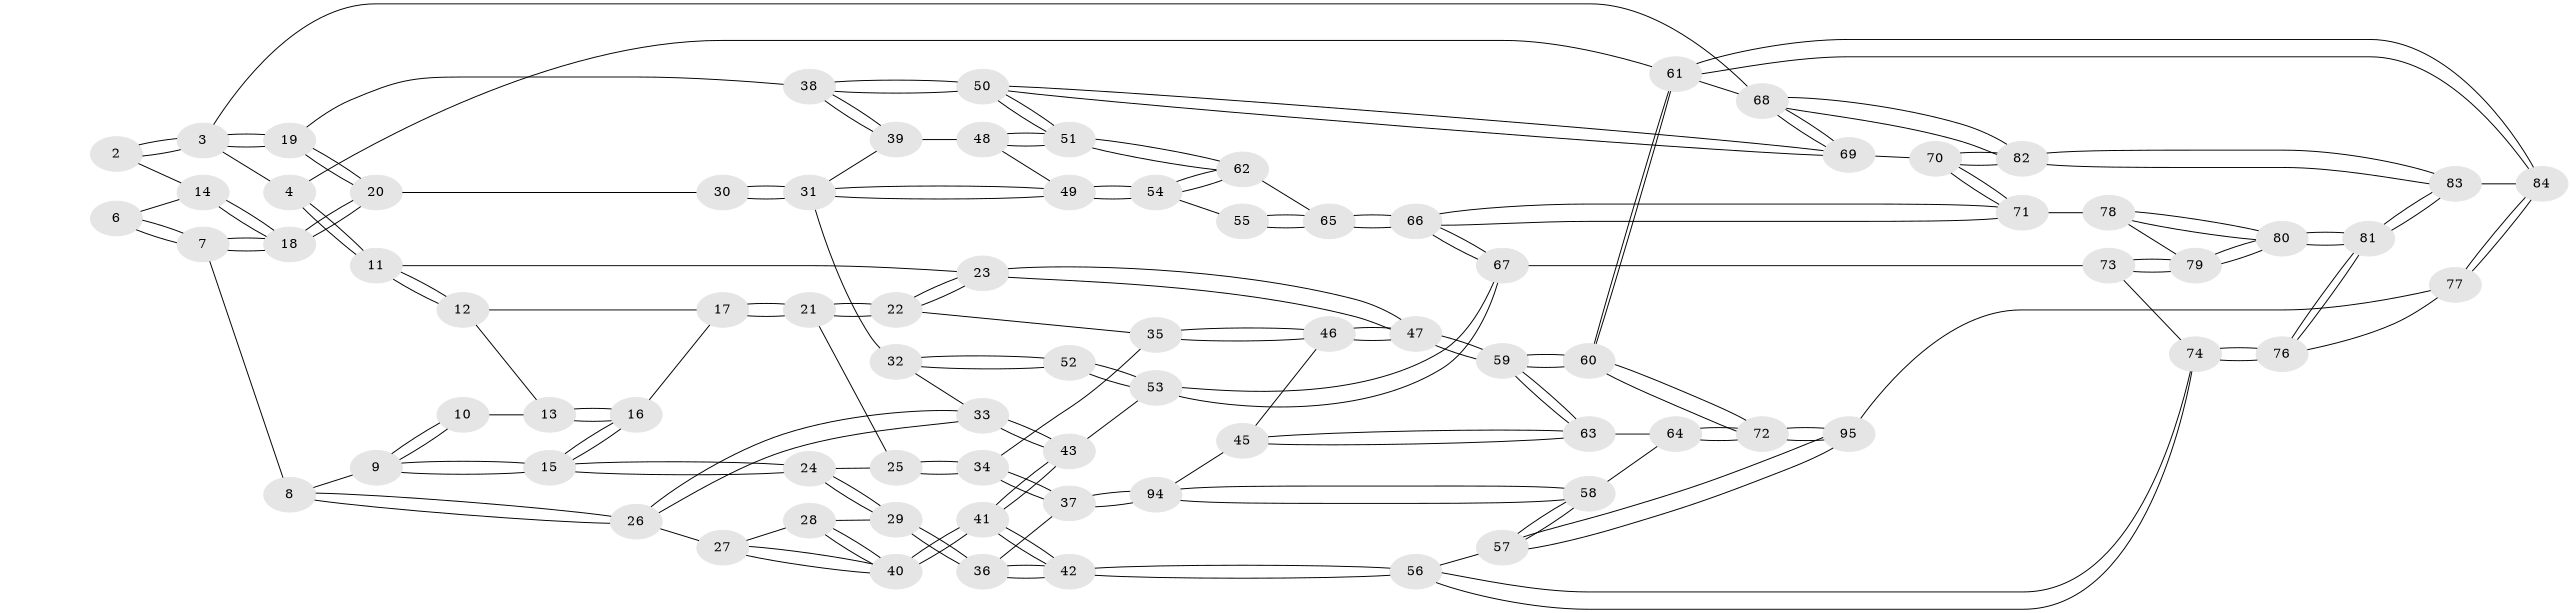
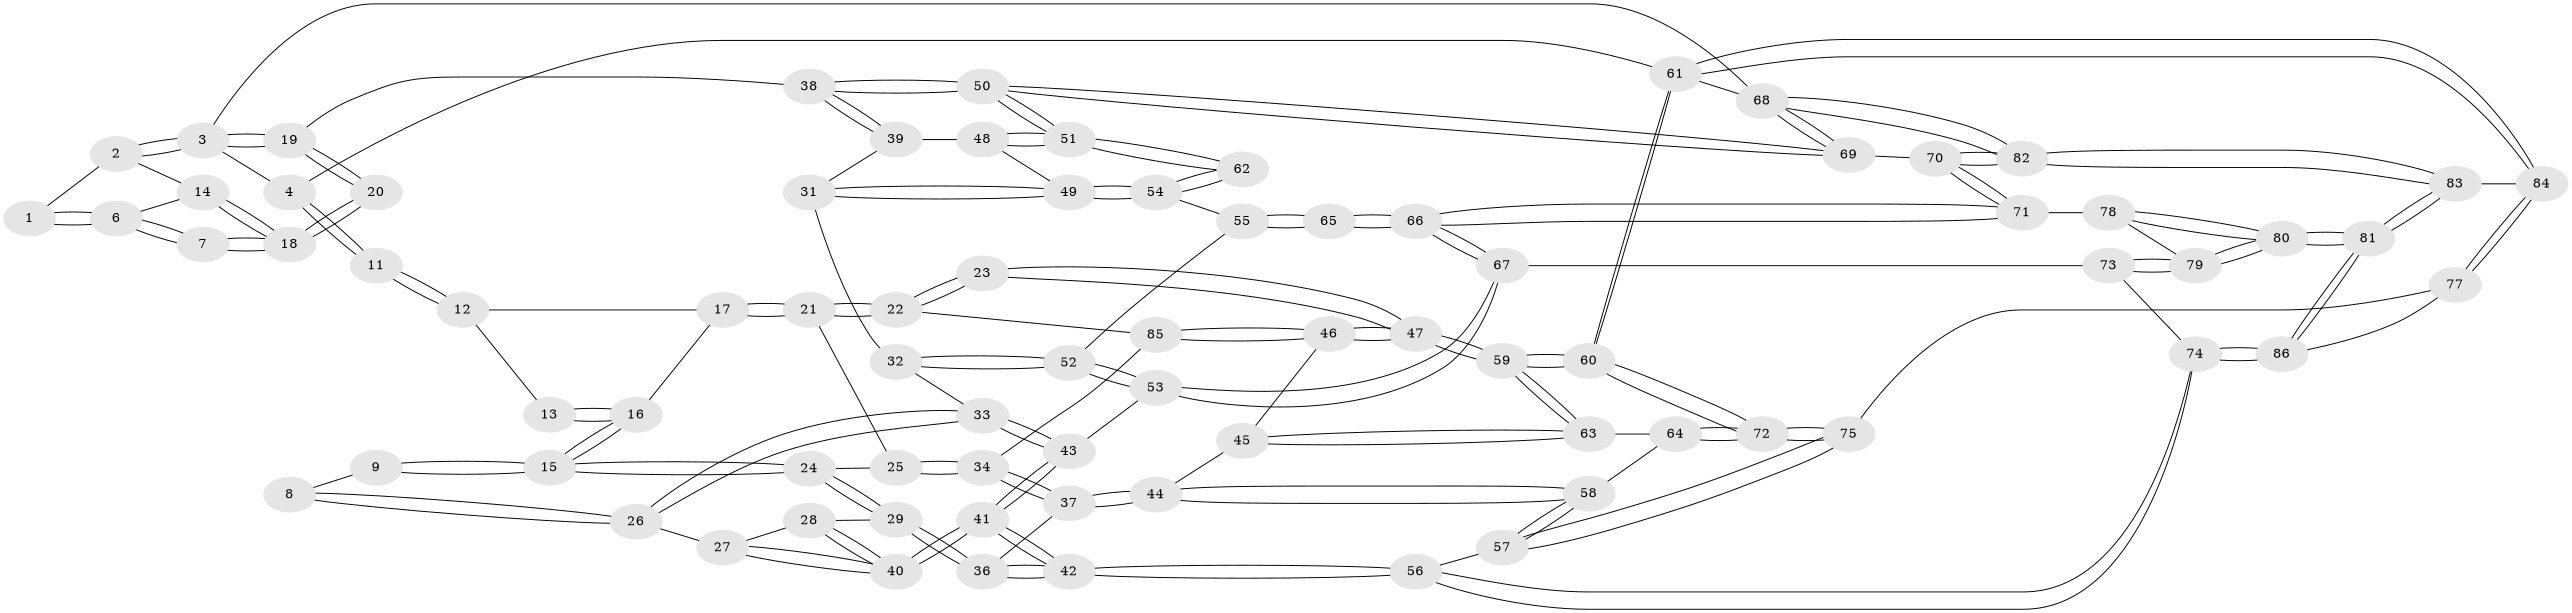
node "30": removed
edge "62" -- "65": removed
node "1": added
edge "11" -- "23": removed
edge "55" -- "52": added
node "35": label "35" -> "85"
node "76": label "76" -> "86"
edge "7" -- "8": removed
node "10": removed
node "95": label "95" -> "75"
node "94": label "94" -> "44"
